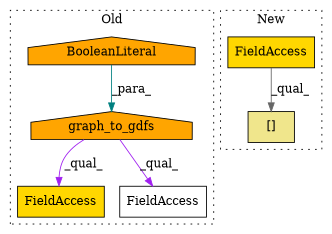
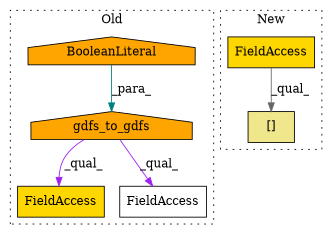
node "graph_to_gdfs": label "graph_to_gdfs" -> "gdfs_to_gdfs"
